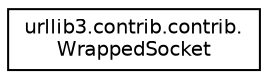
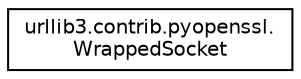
node "urllib3.contrib.contrib. WrappedSocket": label "urllib3.contrib.contrib. WrappedSocket" -> "urllib3.contrib.pyopenssl. WrappedSocket"
